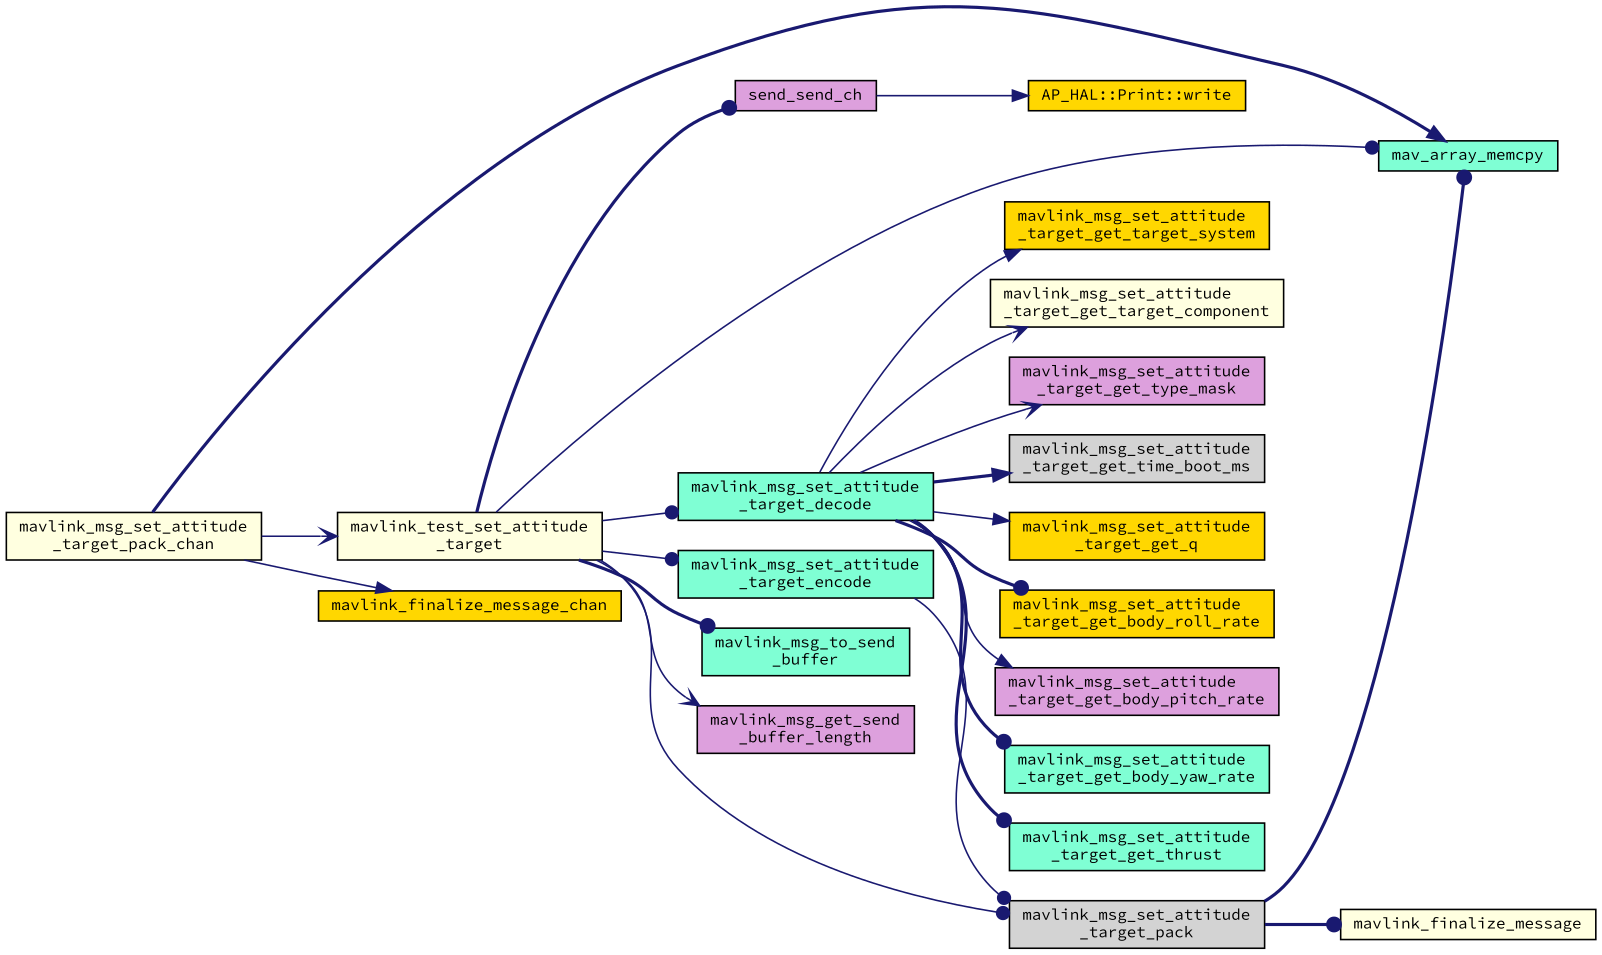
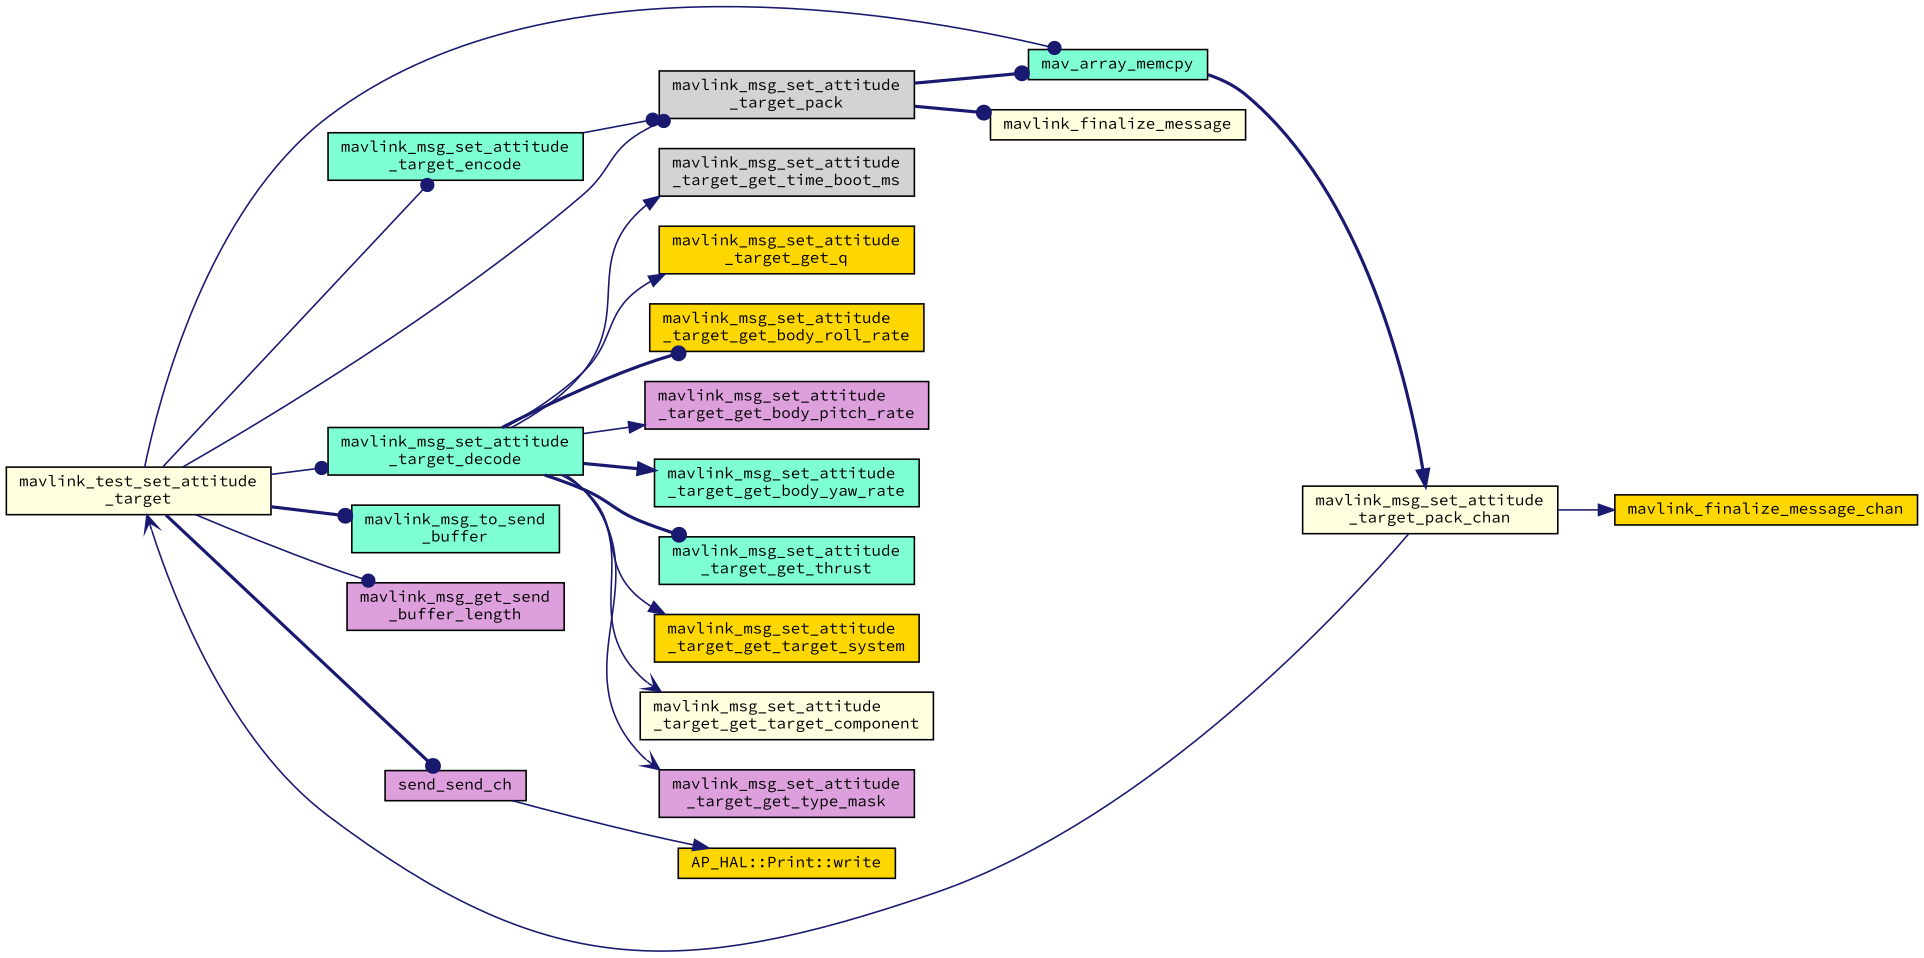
edge "mavlink_msg_set_attitude _target_pack_chan" -> "mav_array_memcpy": reversed
edge "mavlink_msg_set_attitude _target_decode" -> "mavlink_msg_set_attitude _target_get_time_boot_ms": style bold -> solid
edge "mavlink_test_set_attitude _target" -> "mavlink_msg_get_send _buffer_length": arrowhead vee -> dot
edge "mavlink_msg_set_attitude _target_decode" -> "mavlink_msg_set_attitude _target_get_body_yaw_rate": arrowhead dot -> normal
